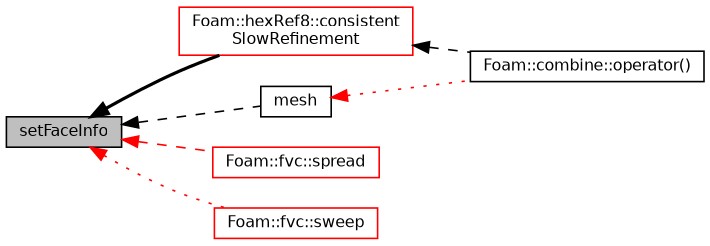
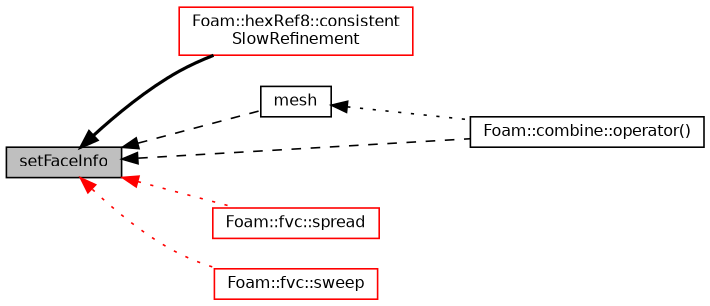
edge "Foam::combine::operator()" -> "Foam::hexRef8::consistent SlowRefinement": now "Foam::combine::operator()" -> "setFaceInfo"
edge "Foam::combine::operator()" -> "mesh": color red -> black
edge "Foam::fvc::spread" -> "setFaceInfo": style dashed -> dotted
